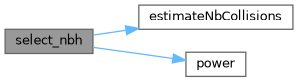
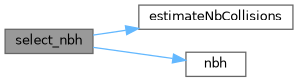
node "power": label "power" -> "nbh"
